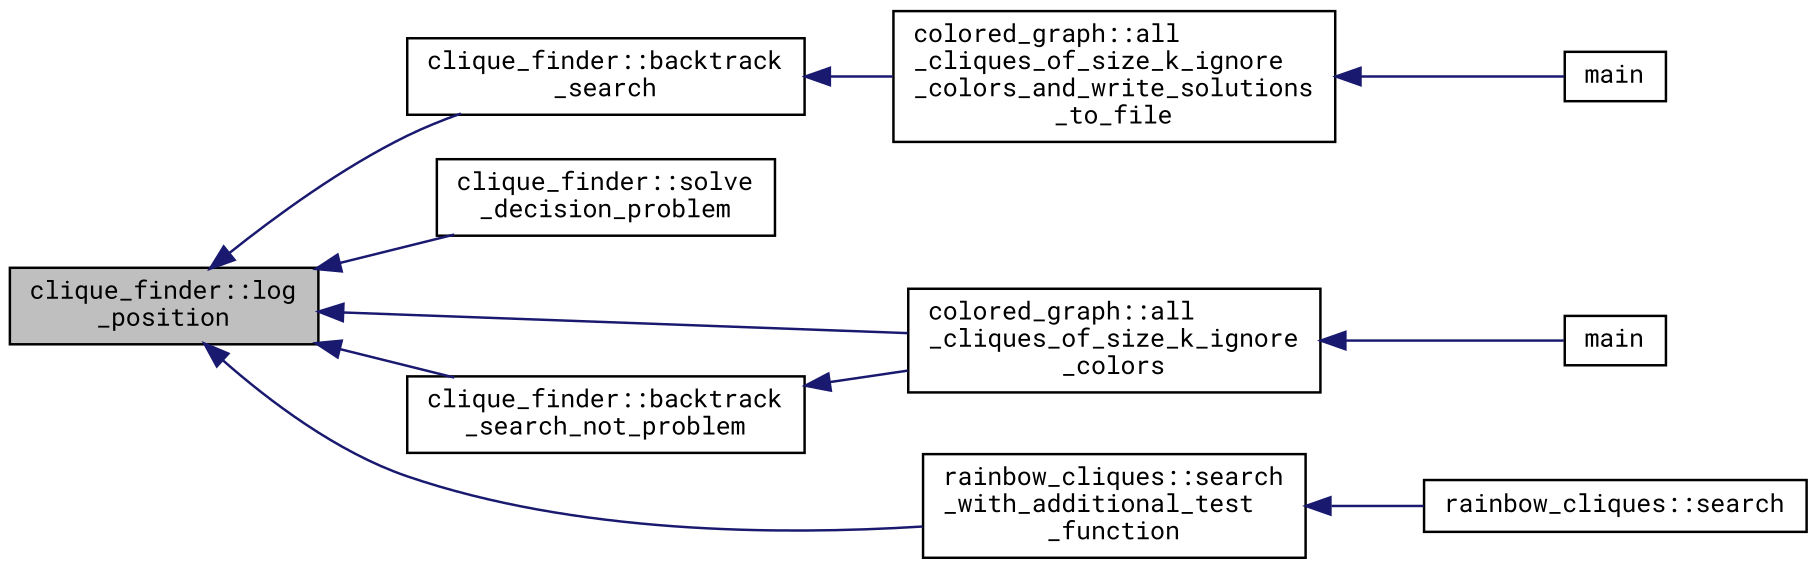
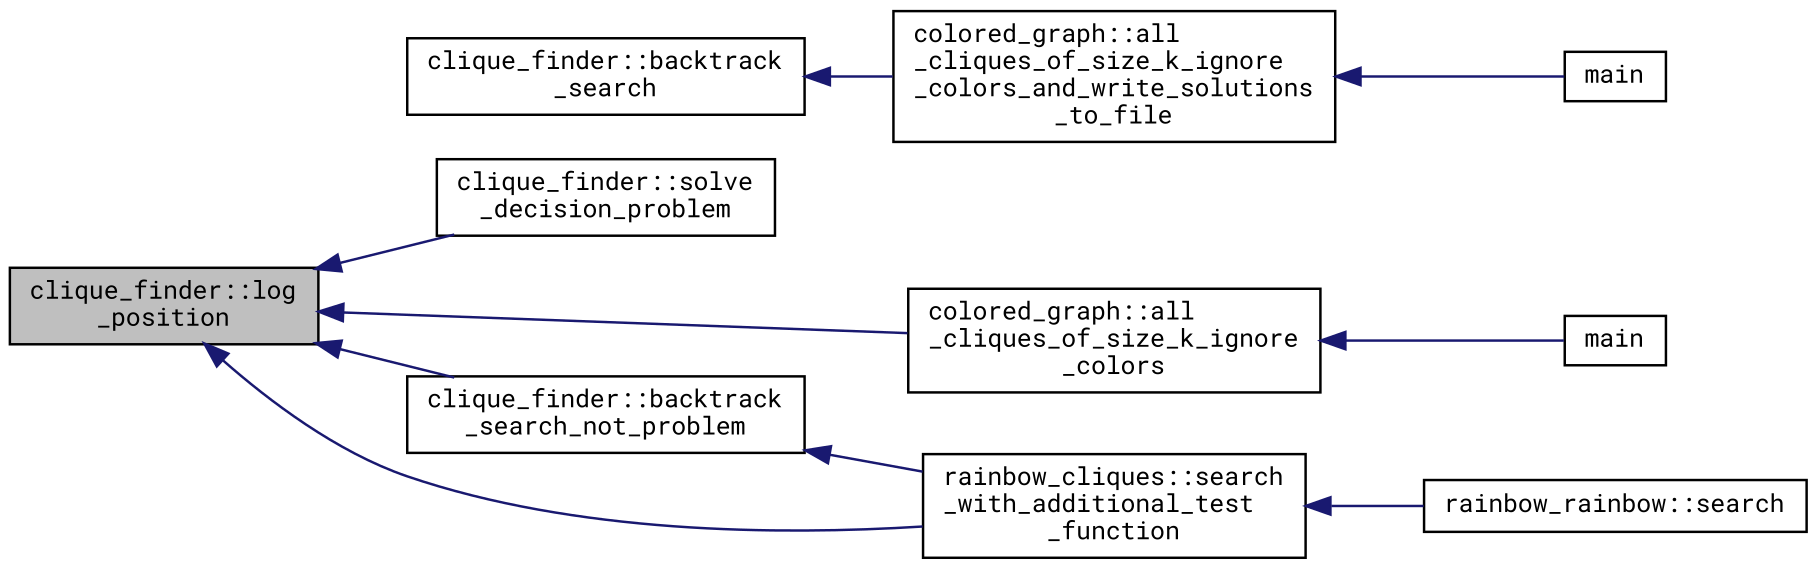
edge "clique_finder::backtrack _search" -> "clique_finder::log _position": removed
edge "colored_graph::all _cliques_of_size_k_ignore _colors" -> "clique_finder::backtrack _search_not_problem": now "rainbow_cliques::search _with_additional_test _function" -> "clique_finder::backtrack _search_not_problem"
node "rainbow_cliques::search": label "rainbow_cliques::search" -> "rainbow_rainbow::search"
